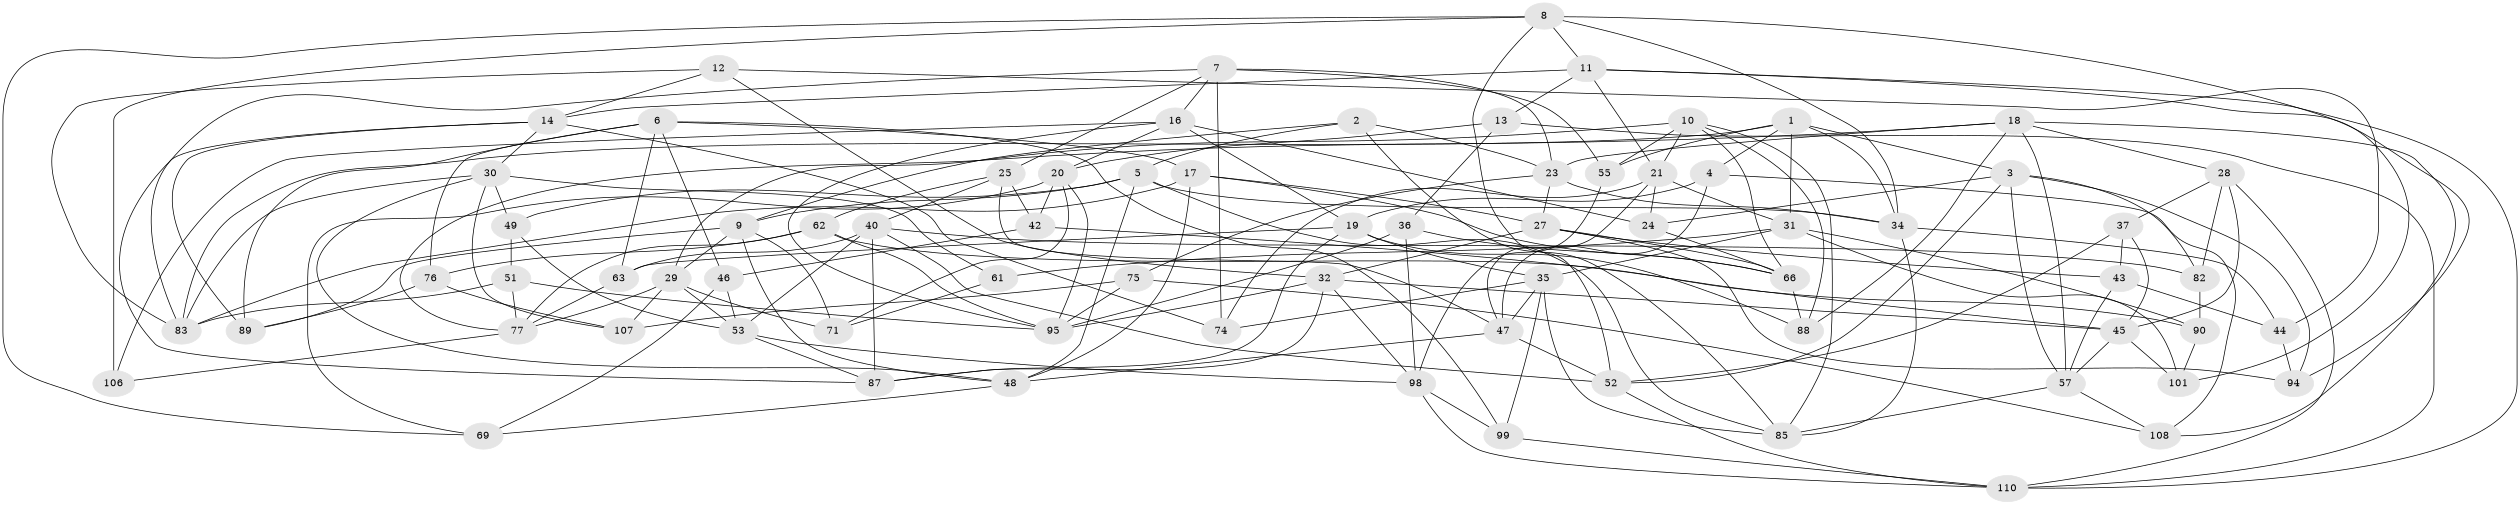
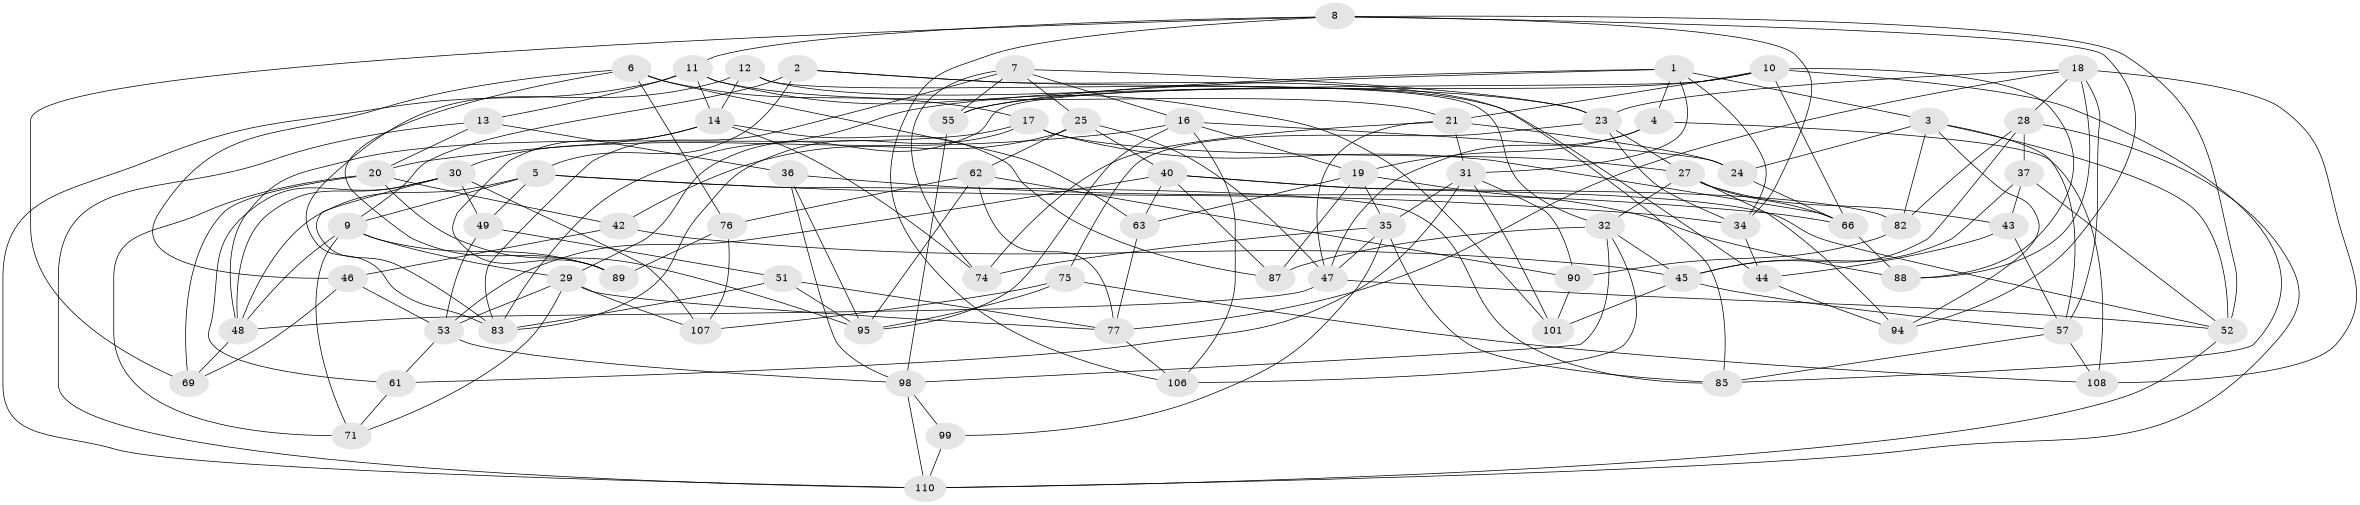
edge "6" -- "99": removed
edge "32" -- "95": now "32" -- "106"
edge "53" -- "87": now "53" -- "61"
edge "34" -- "85": removed
